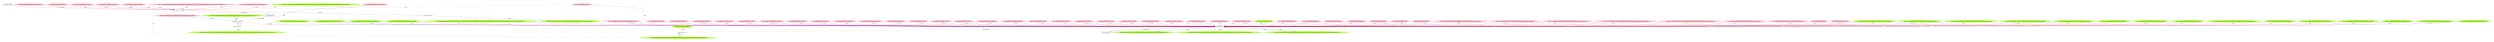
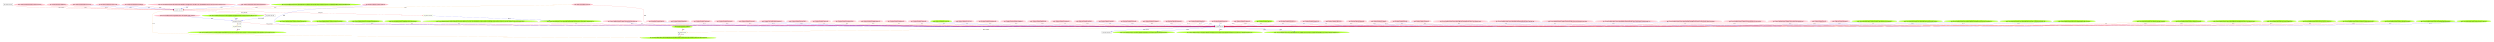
node "path: /Windows/System32/wsock32.dll": fillcolor pink -> greenyellow
node "path: /Device/HarddiskVolume2/WINDOWS/SYSTEM32/SPOOL": removed
